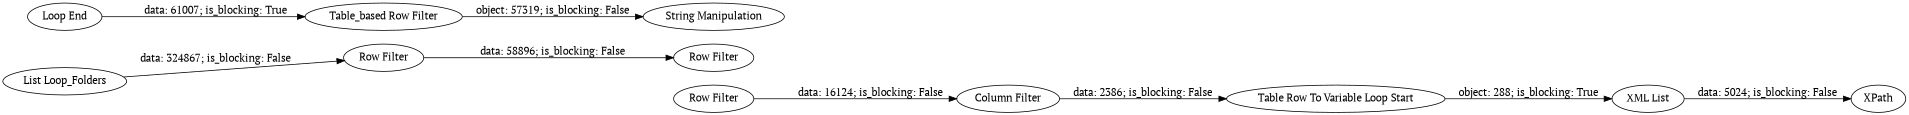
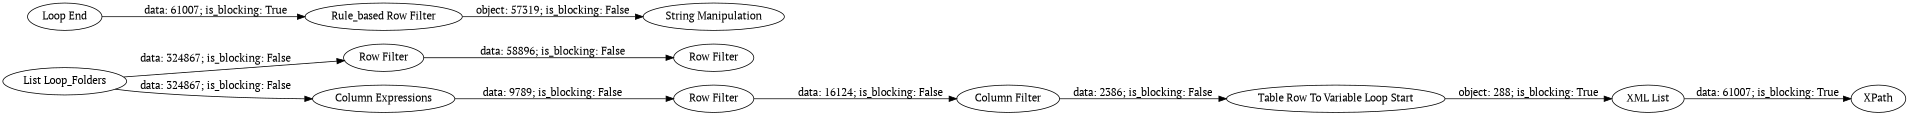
node "Table_based Row Filter": label "Table_based Row Filter" -> "Rule_based Row Filter"
edge "XML List" -> "XPath": label "data: 5024; is_blocking: False" -> "data: 61007; is_blocking: True"
node "Column Expressions": added
